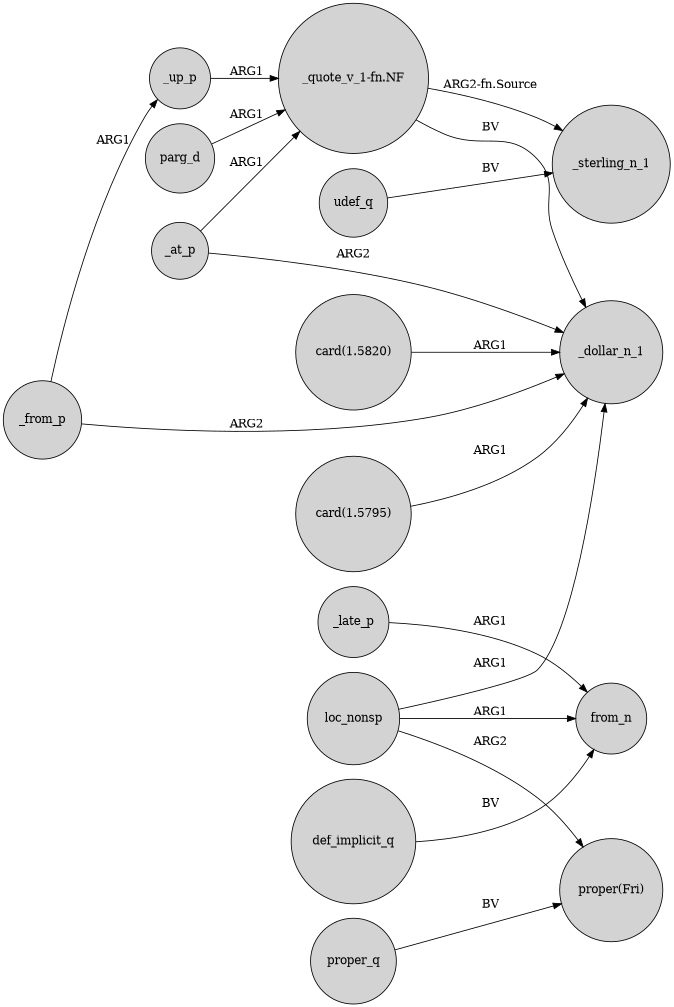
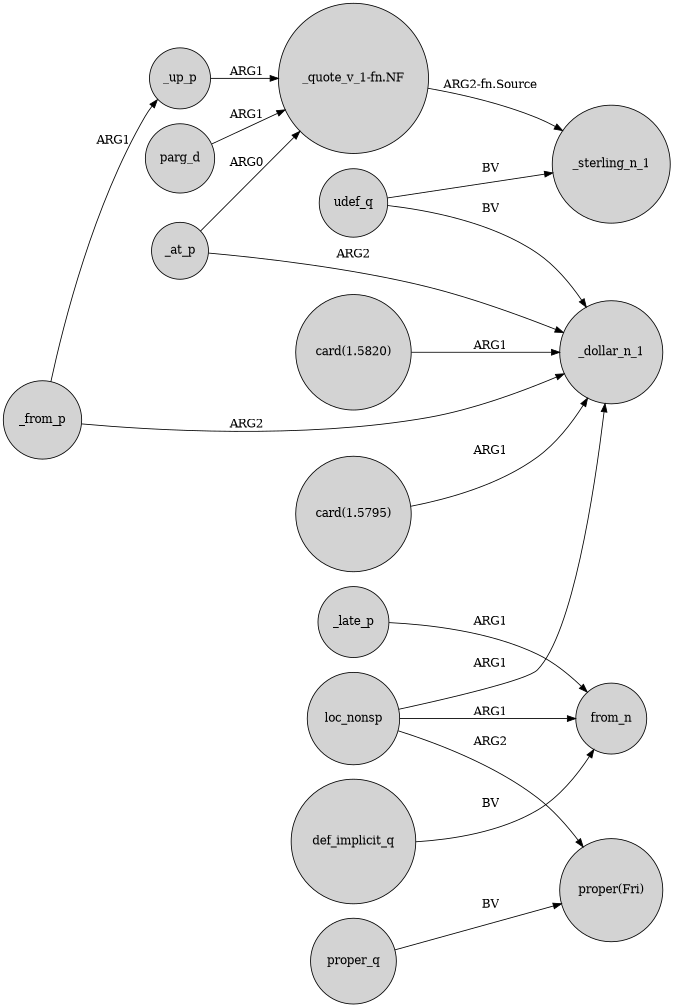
edge "_at_p" -> "_quote_v_1-fn.NF": label "ARG1" -> "ARG0"
edge "_quote_v_1-fn.NF" -> "_dollar_n_1": now "udef_q" -> "_dollar_n_1"
